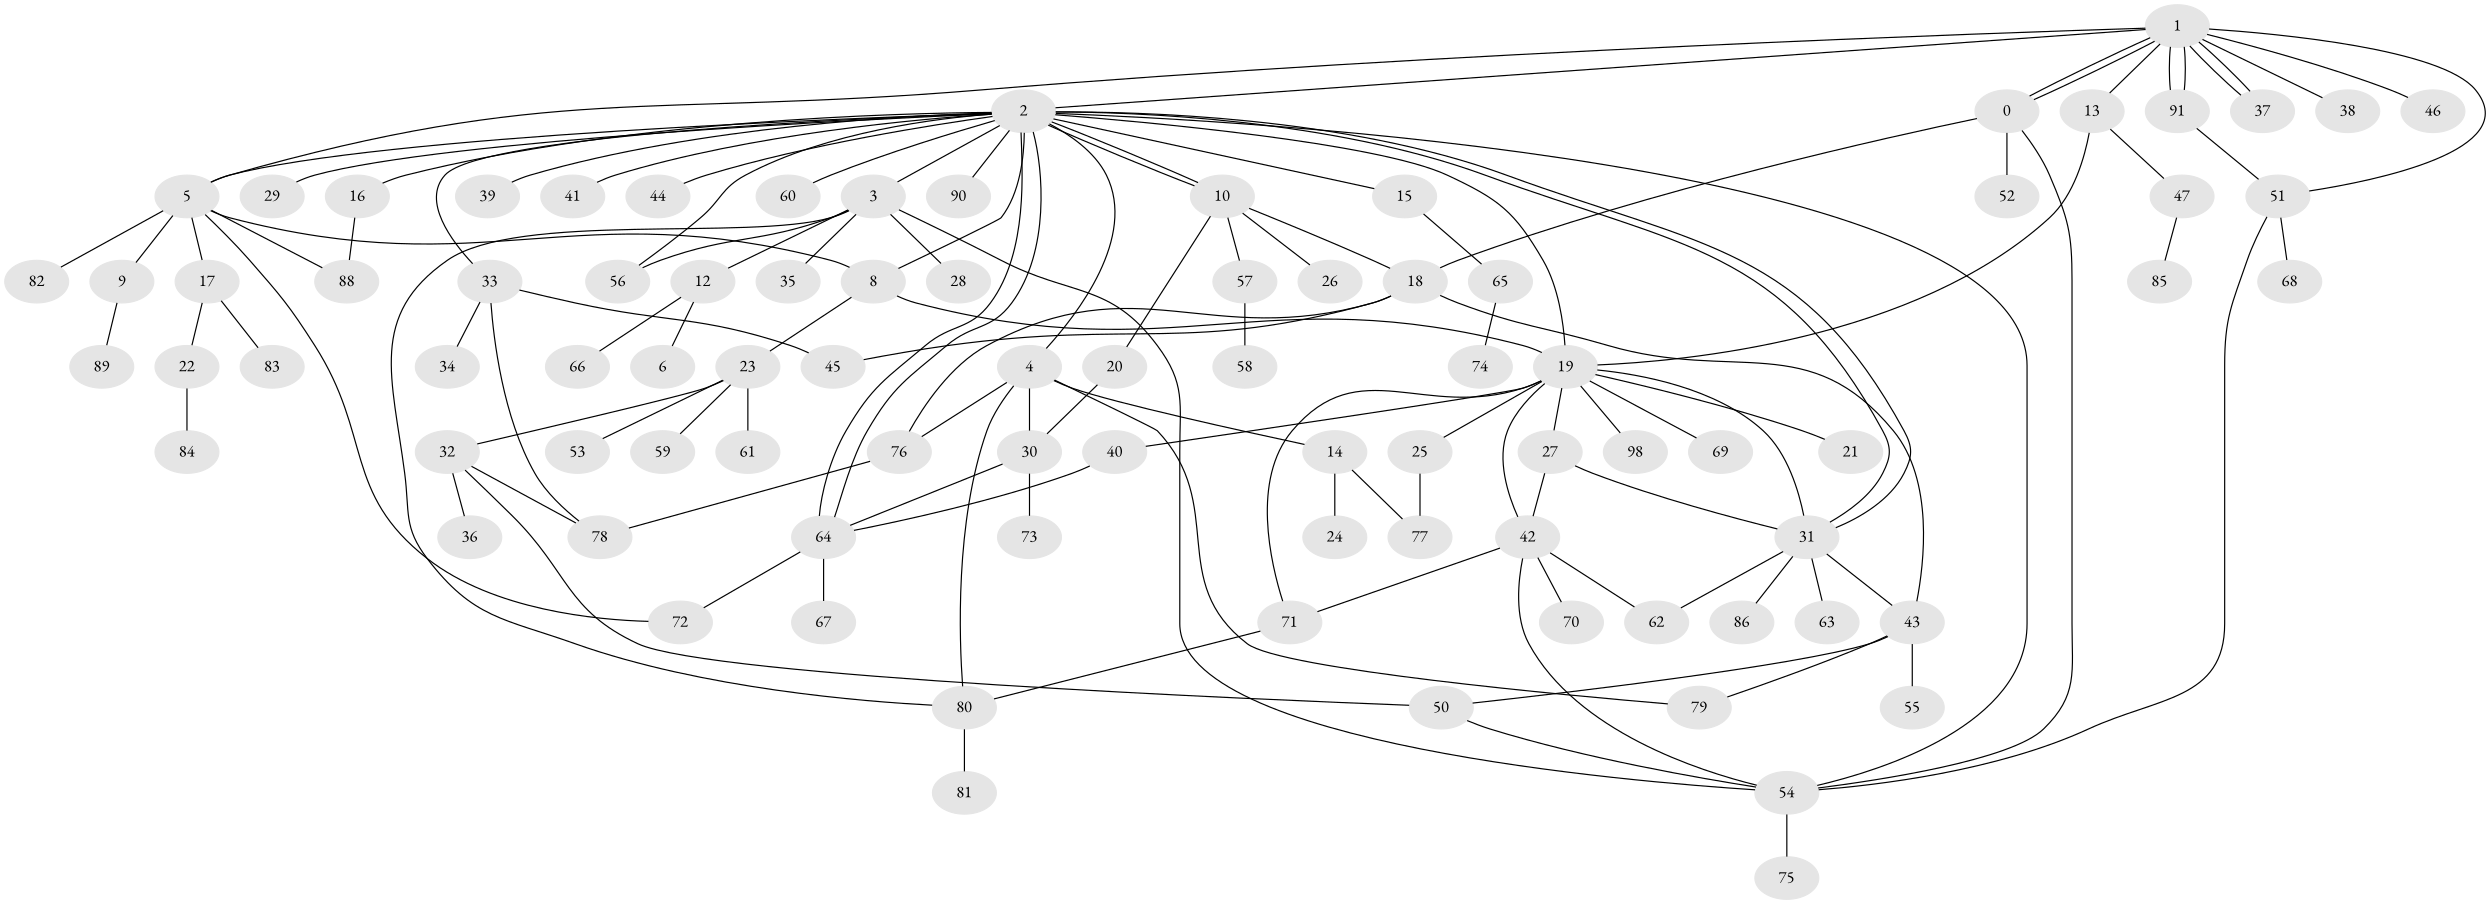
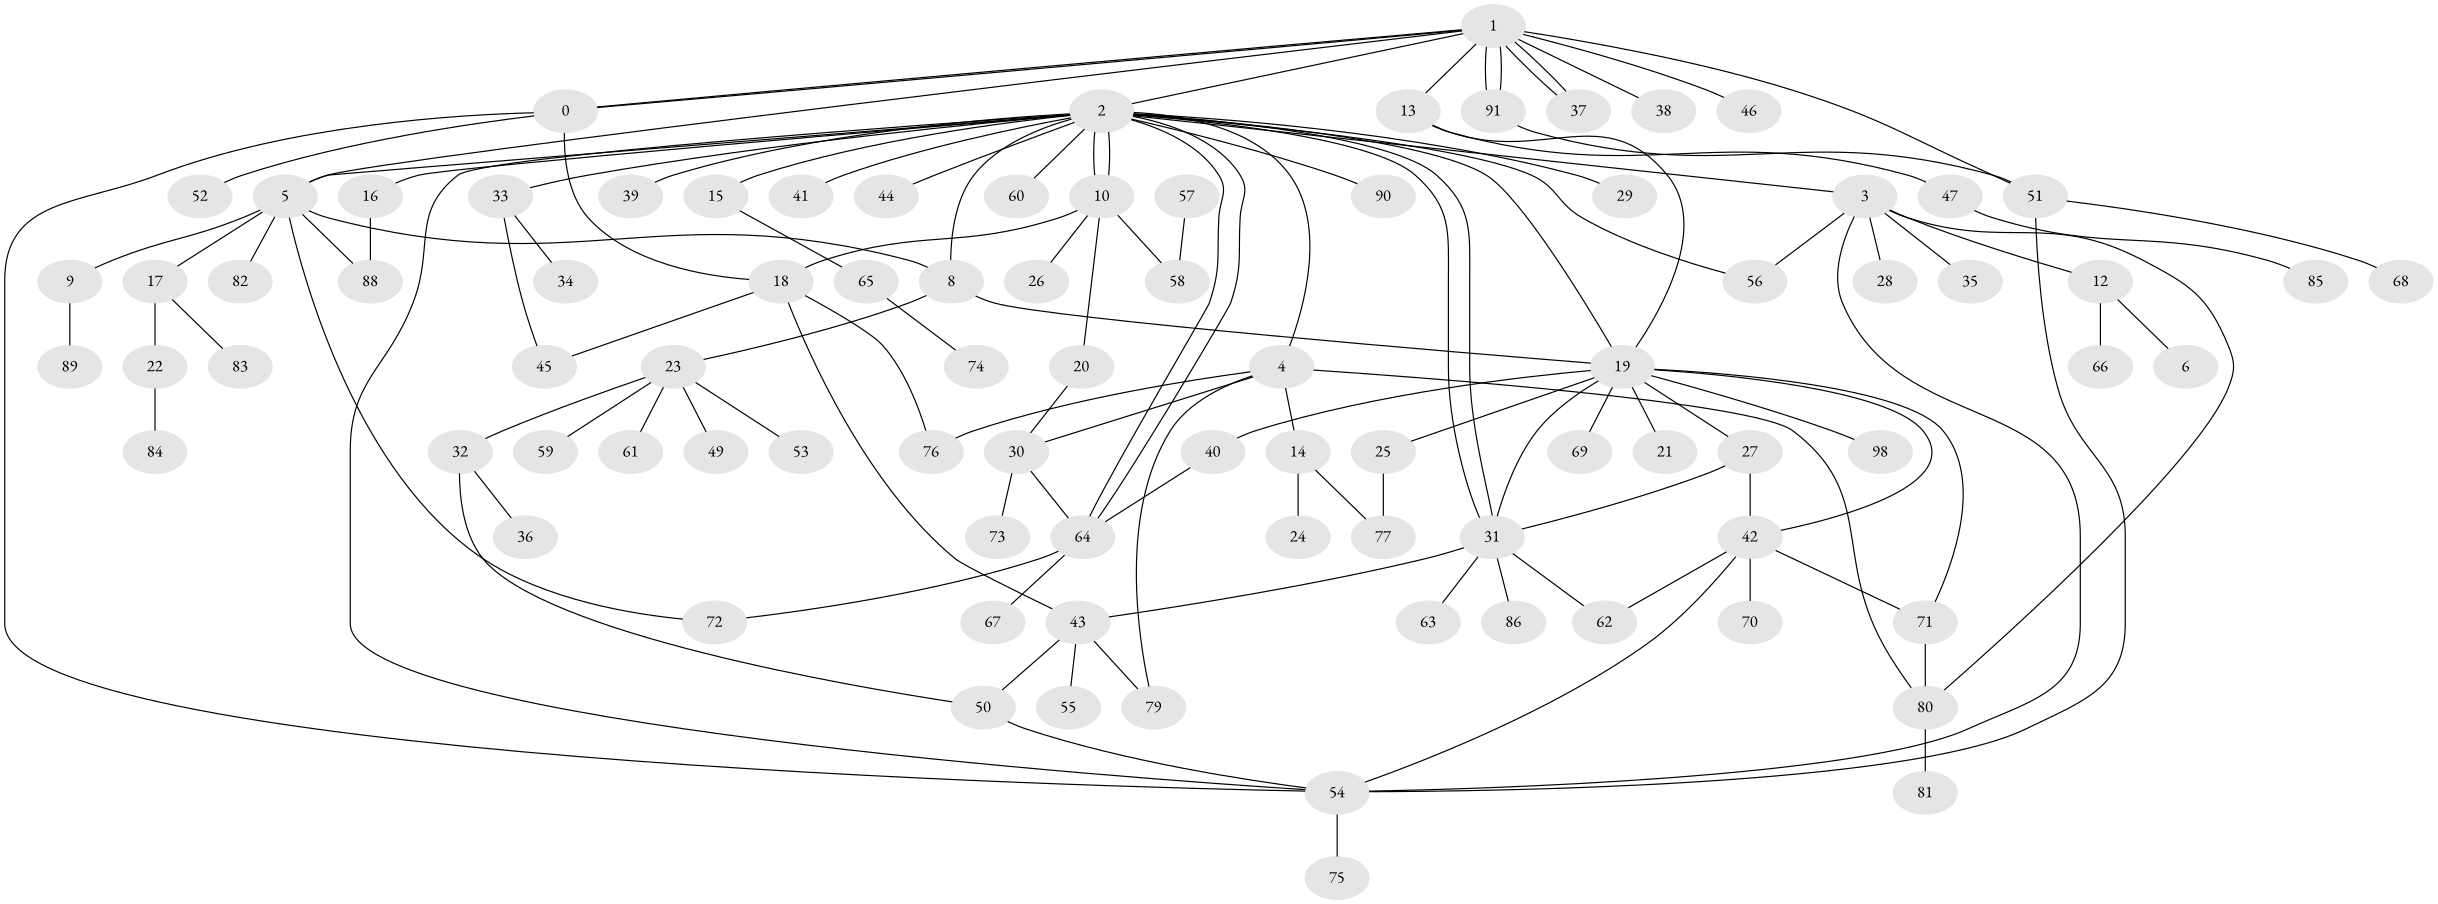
edge "10" -- "57": now "10" -- "58"
node "49": added
node "78": removed
